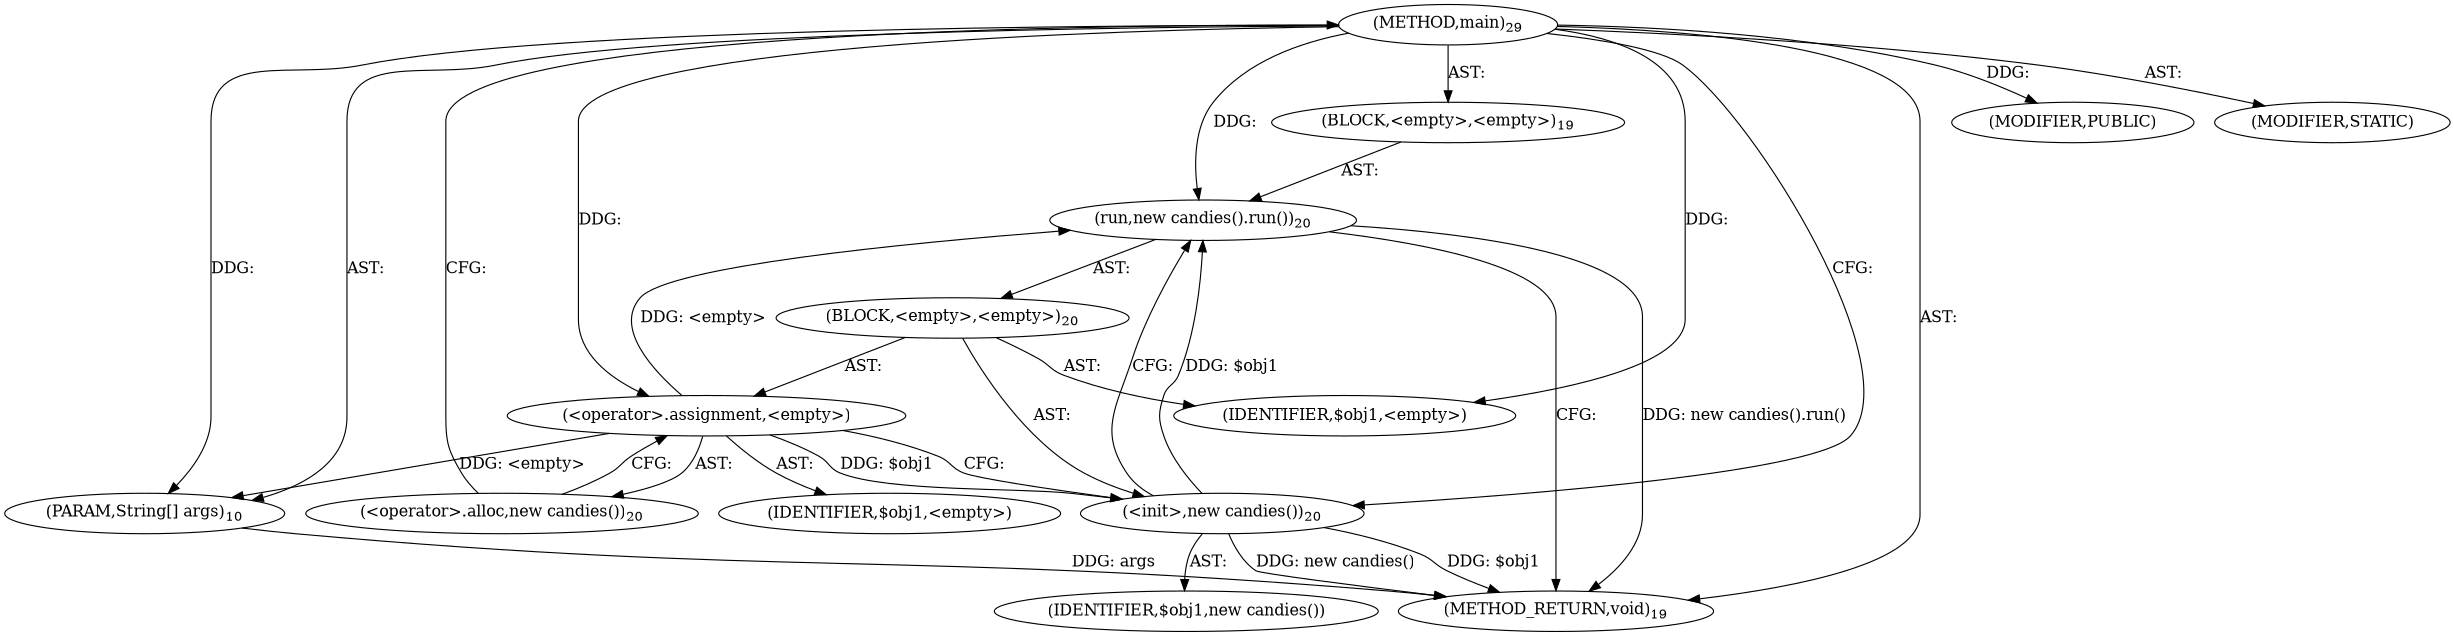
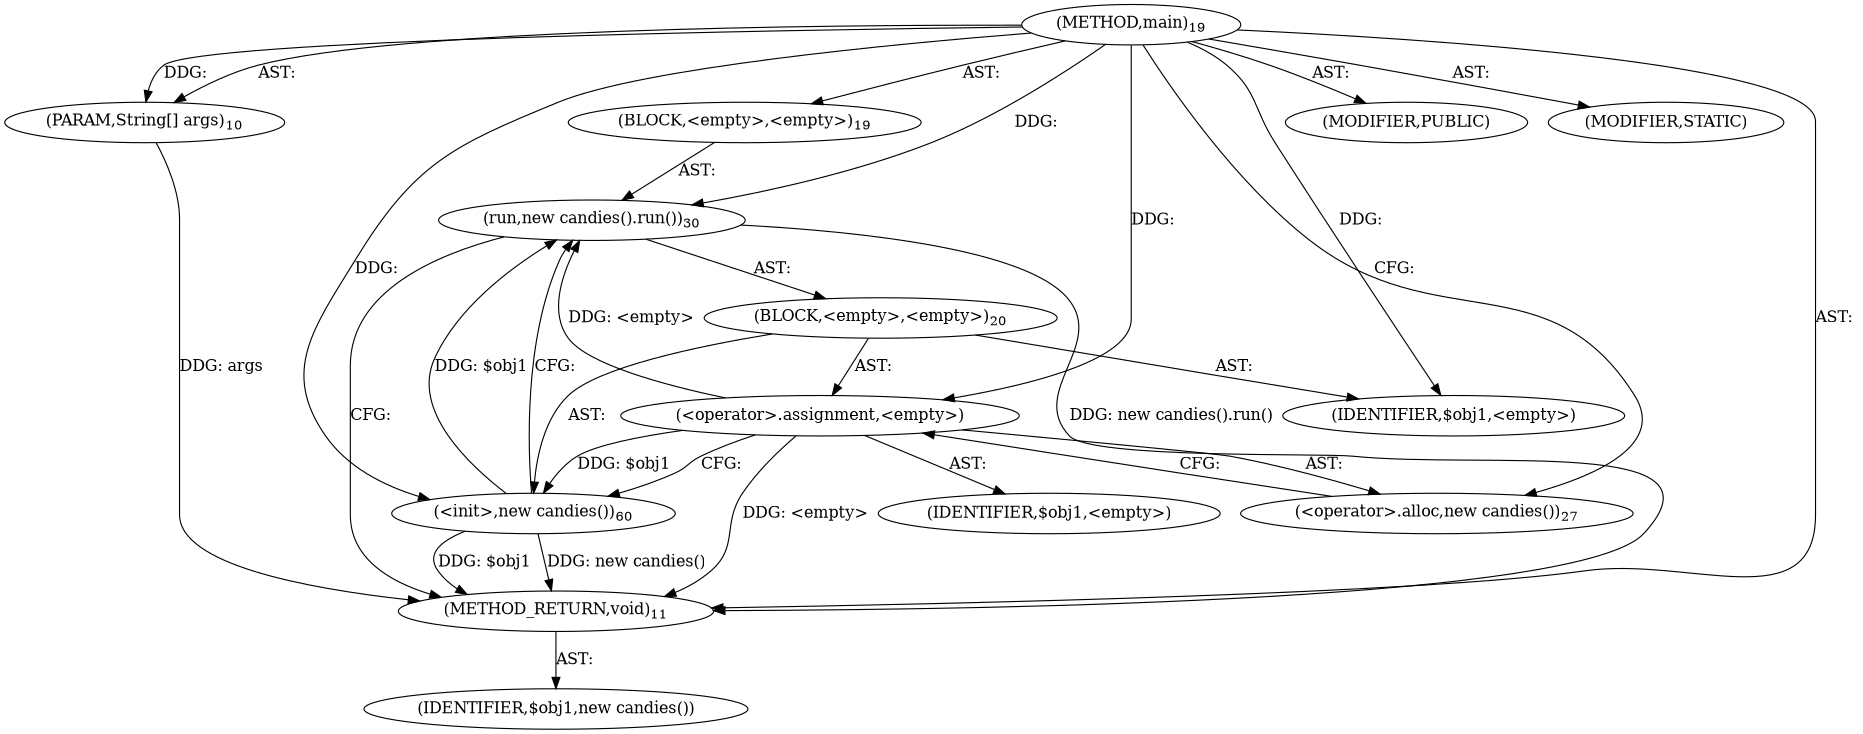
node "(METHOD,main)": text "29" -> "19"
edge "(<operator>.alloc,new candies())" -> "(METHOD,main)": reversed
edge "(METHOD,main)" -> "(MODIFIER,PUBLIC)": label "DDG: " -> "AST: "
node "(run,new candies().run())": text "20" -> "30"
edge "(METHOD,main)" -> "(<init>,new candies())": label "CFG: " -> "DDG: "
edge "(<operator>.assignment,<empty>)" -> "(PARAM,String[] args)": now "(<operator>.assignment,<empty>)" -> "(METHOD_RETURN,void)"
node "(<operator>.alloc,new candies())": text "20" -> "27"
node "(<init>,new candies())": text "20" -> "60"
edge "(<init>,new candies())" -> "(IDENTIFIER,$obj1,new candies())": now "(METHOD_RETURN,void)" -> "(IDENTIFIER,$obj1,new candies())"
node "(METHOD_RETURN,void)": text "19" -> "11"
